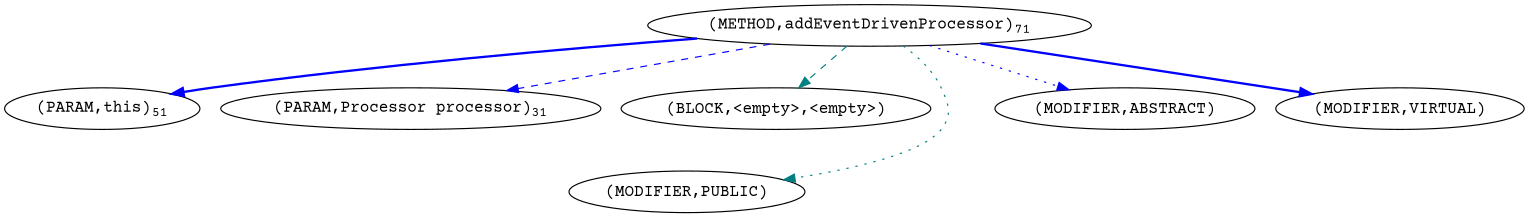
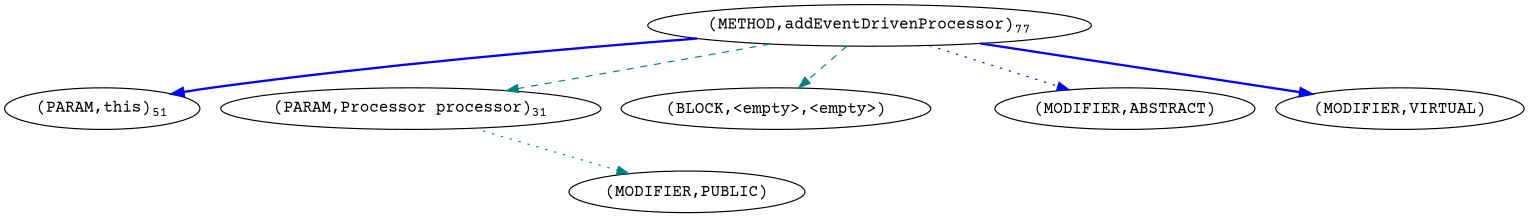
node "(METHOD,addEventDrivenProcessor)": text "71" -> "77"
edge "(METHOD,addEventDrivenProcessor)" -> "(PARAM,Processor processor)": color blue -> teal
edge "(METHOD,addEventDrivenProcessor)" -> "(MODIFIER,PUBLIC)": now "(PARAM,Processor processor)" -> "(MODIFIER,PUBLIC)"
